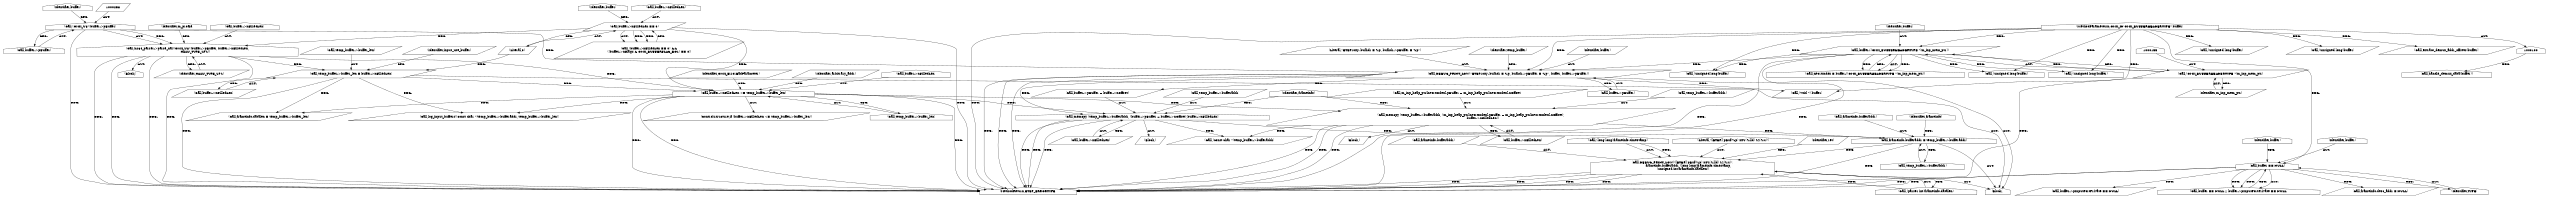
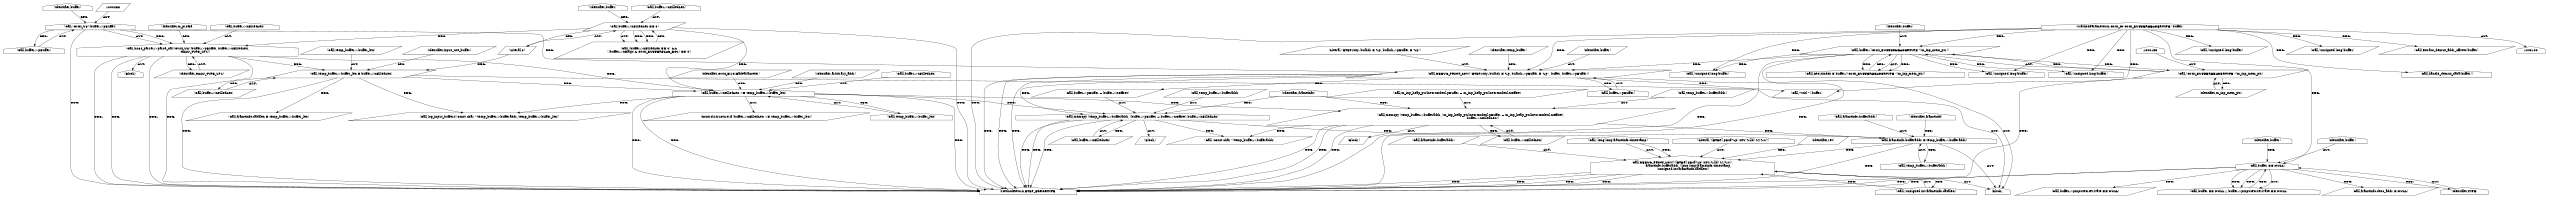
edge "(Call,buffer-((OMX_BUFFERHEADERTYPE *)m_inp_mem_ptr))" -> "(Call,(OMX_BUFFERHEADERTYPE *)m_inp_mem_ptr)": label "CFG: " -> "DDG: "
edge "1000100" -> "(Call,handle_demux_data(buffer))": now "(MethodParameterIn,OMX_IN OMX_BUFFERHEADERTYPE* buffer)" -> "(Call,handle_demux_data(buffer))"
edge "(Call,buffer->nFilledLen <= temp_buffer->buffer_len)" -> "(Call,frameinfo.datalen = temp_buffer->buffer_len)": removed, label "DDG:"
node "(Call,(parser int)frameinfo.datalen)": label "(Call,(parser int)frameinfo.datalen)" -> "(Call,(unsigned int)frameinfo.datalen)"
